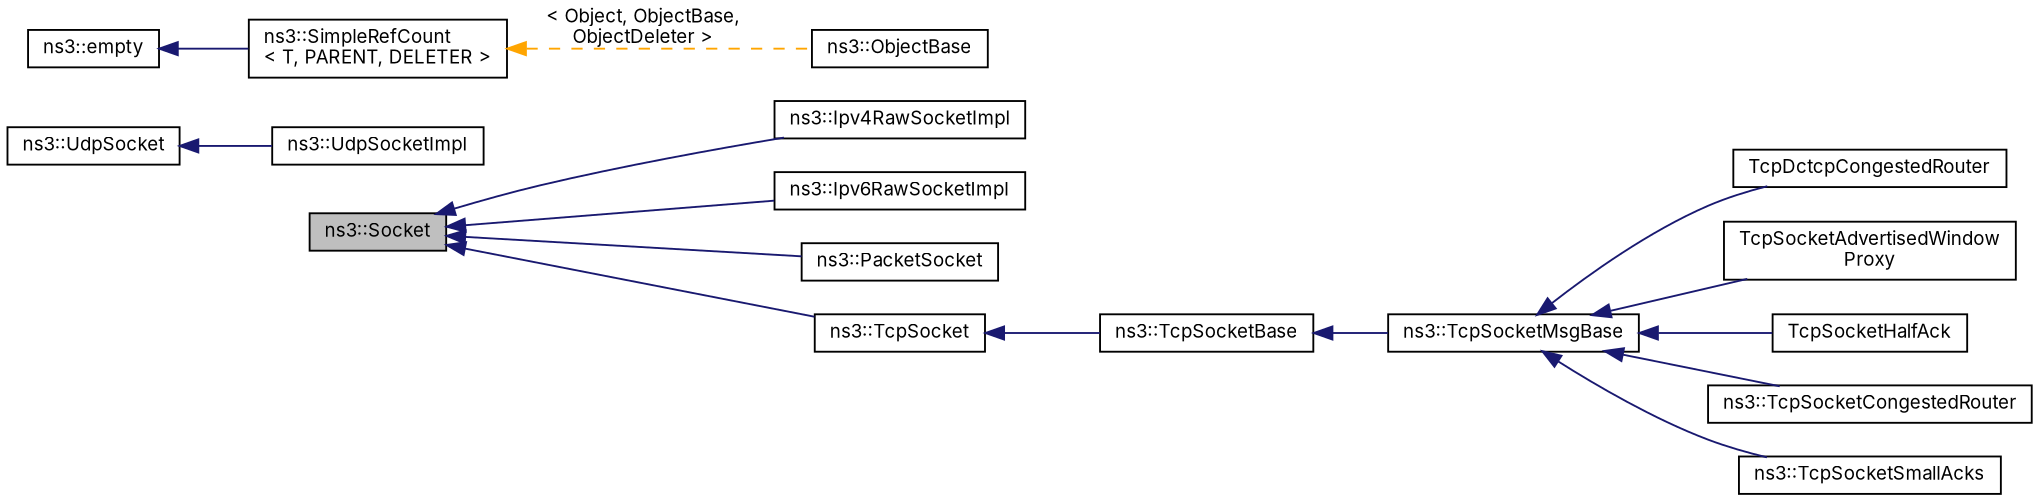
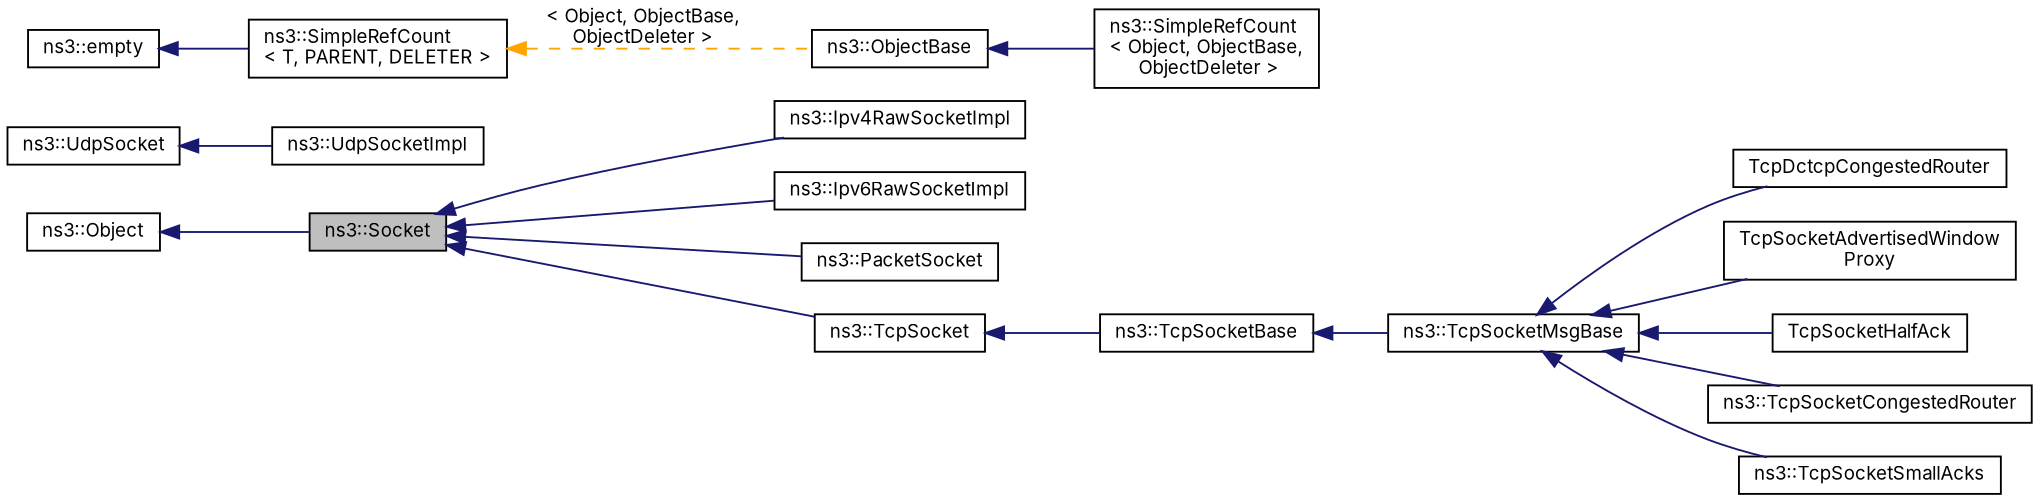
node "ns3::SimpleRefCount < Object, ObjectBase, ObjectDeleter >": added
node "ns3::Object": added
